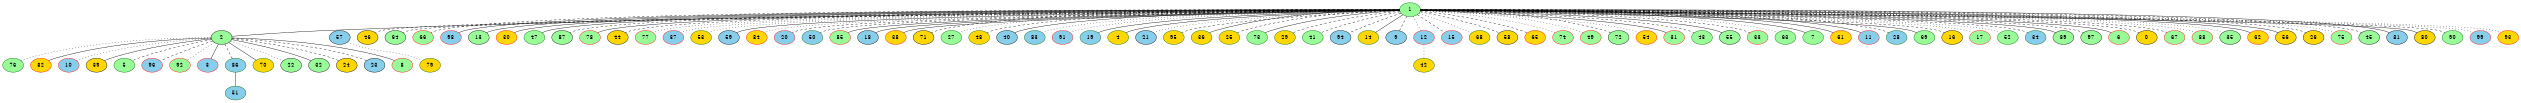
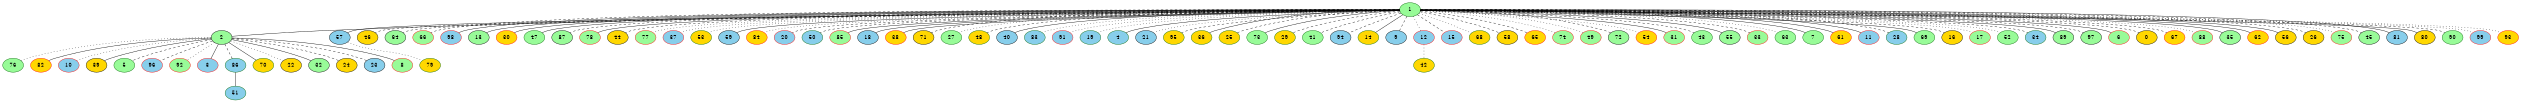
edge "1" -- "35": style dotted -> solid
edge "1" -- "57": added
edge "1" -- "19": style solid -> dotted
node "4": fillcolor gold -> skyblue
node "67": fillcolor palegreen -> gold
node "22": fillcolor palegreen -> gold
